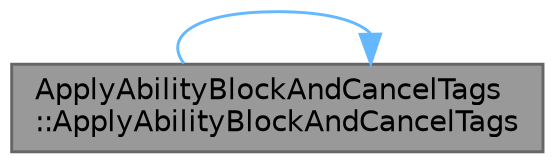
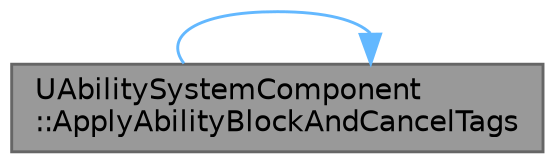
node "ApplyAbilityBlockAndCancelTags ::ApplyAbilityBlockAndCancelTags": label "ApplyAbilityBlockAndCancelTags ::ApplyAbilityBlockAndCancelTags" -> "UAbilitySystemComponent ::ApplyAbilityBlockAndCancelTags"
